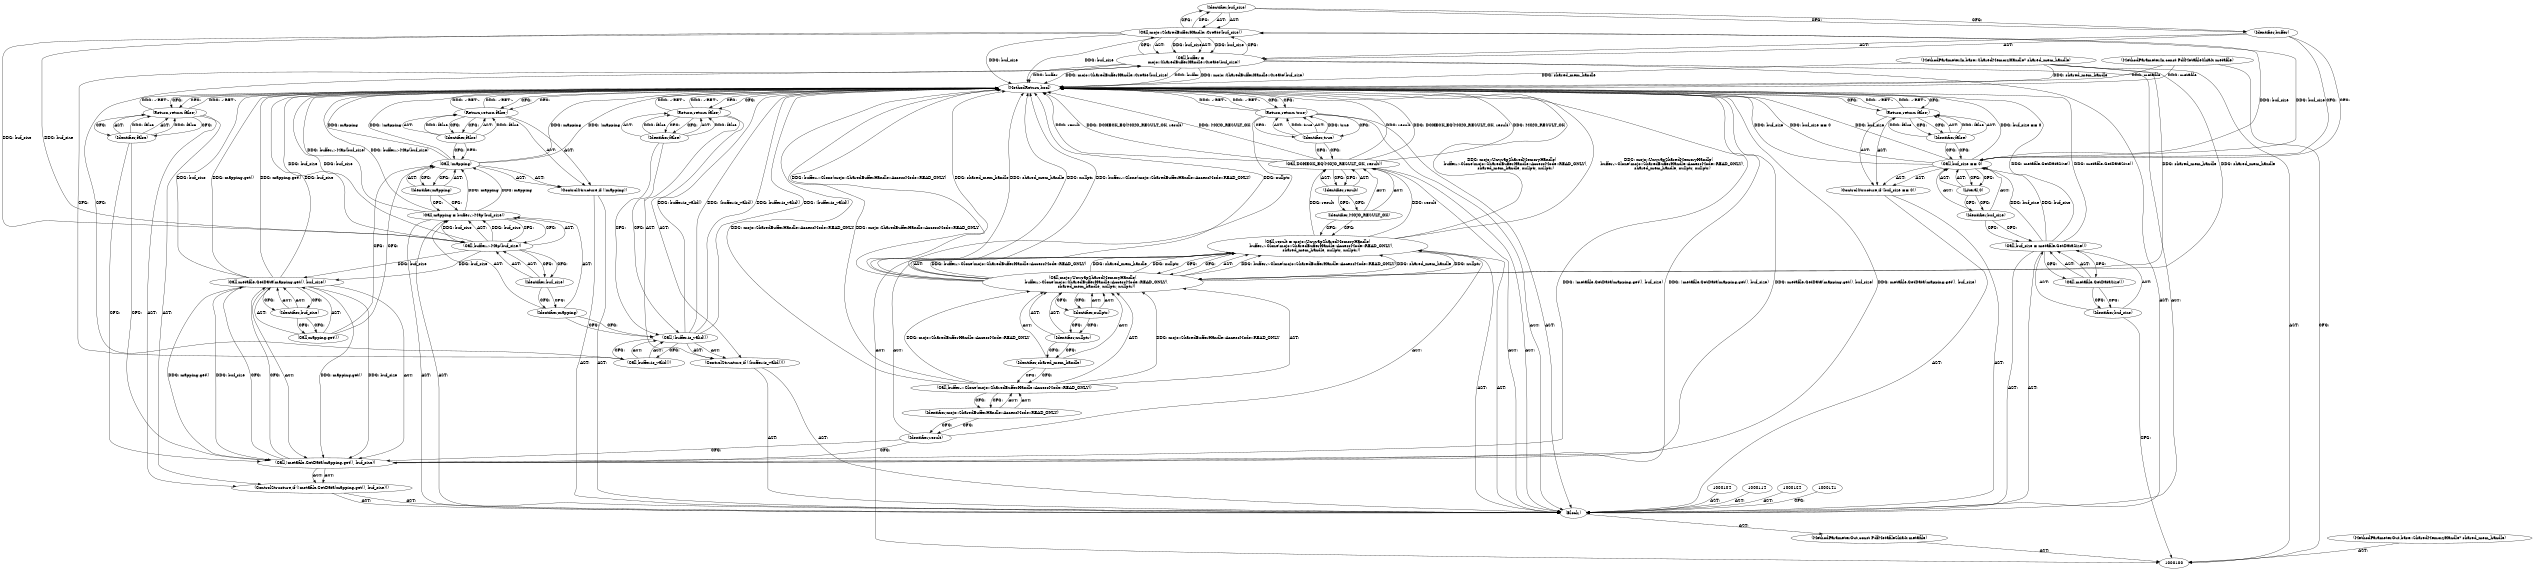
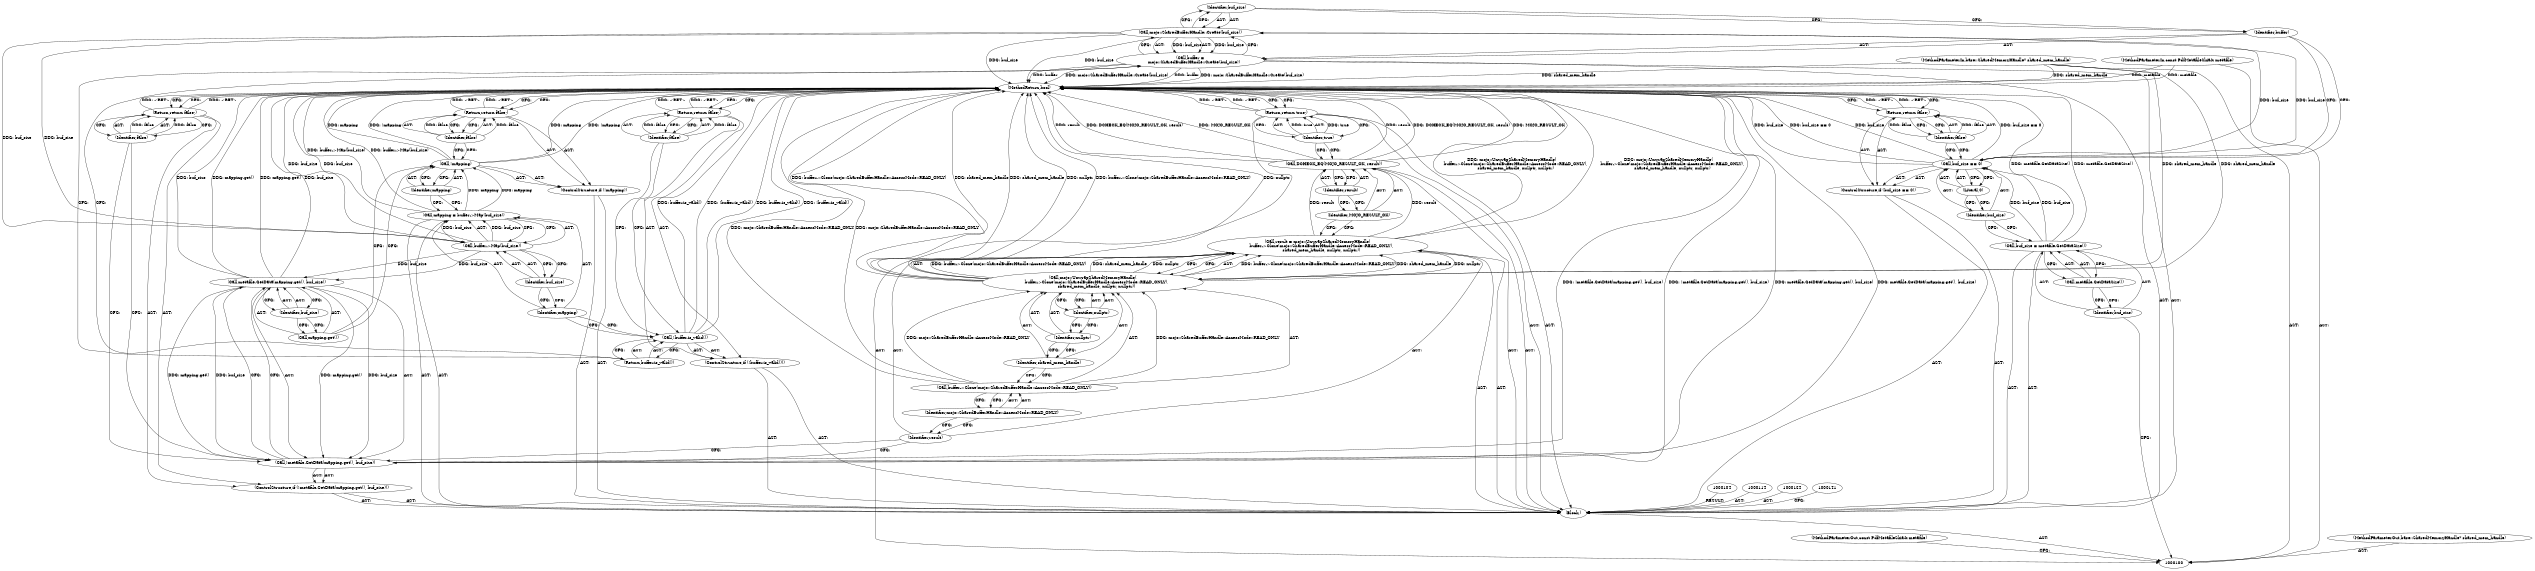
edge "(MethodParameterIn,const PdfMetafileSkia& metafile)" -> "1000100": label "CFG: " -> "AST: "
node "(Call,buffer.is_valid())": label "(Call,buffer.is_valid())" -> "(Return,buffer.is_valid())"
edge "1000104" -> "(Block,)": label "AST: " -> "RESULT: "
edge "(Block,)" -> "(MethodParameterOut,const PdfMetafileSkia& metafile)": now "(Block,)" -> "1000100"
edge "(MethodParameterOut,const PdfMetafileSkia& metafile)" -> "1000100": label "AST: " -> "CFG: "
